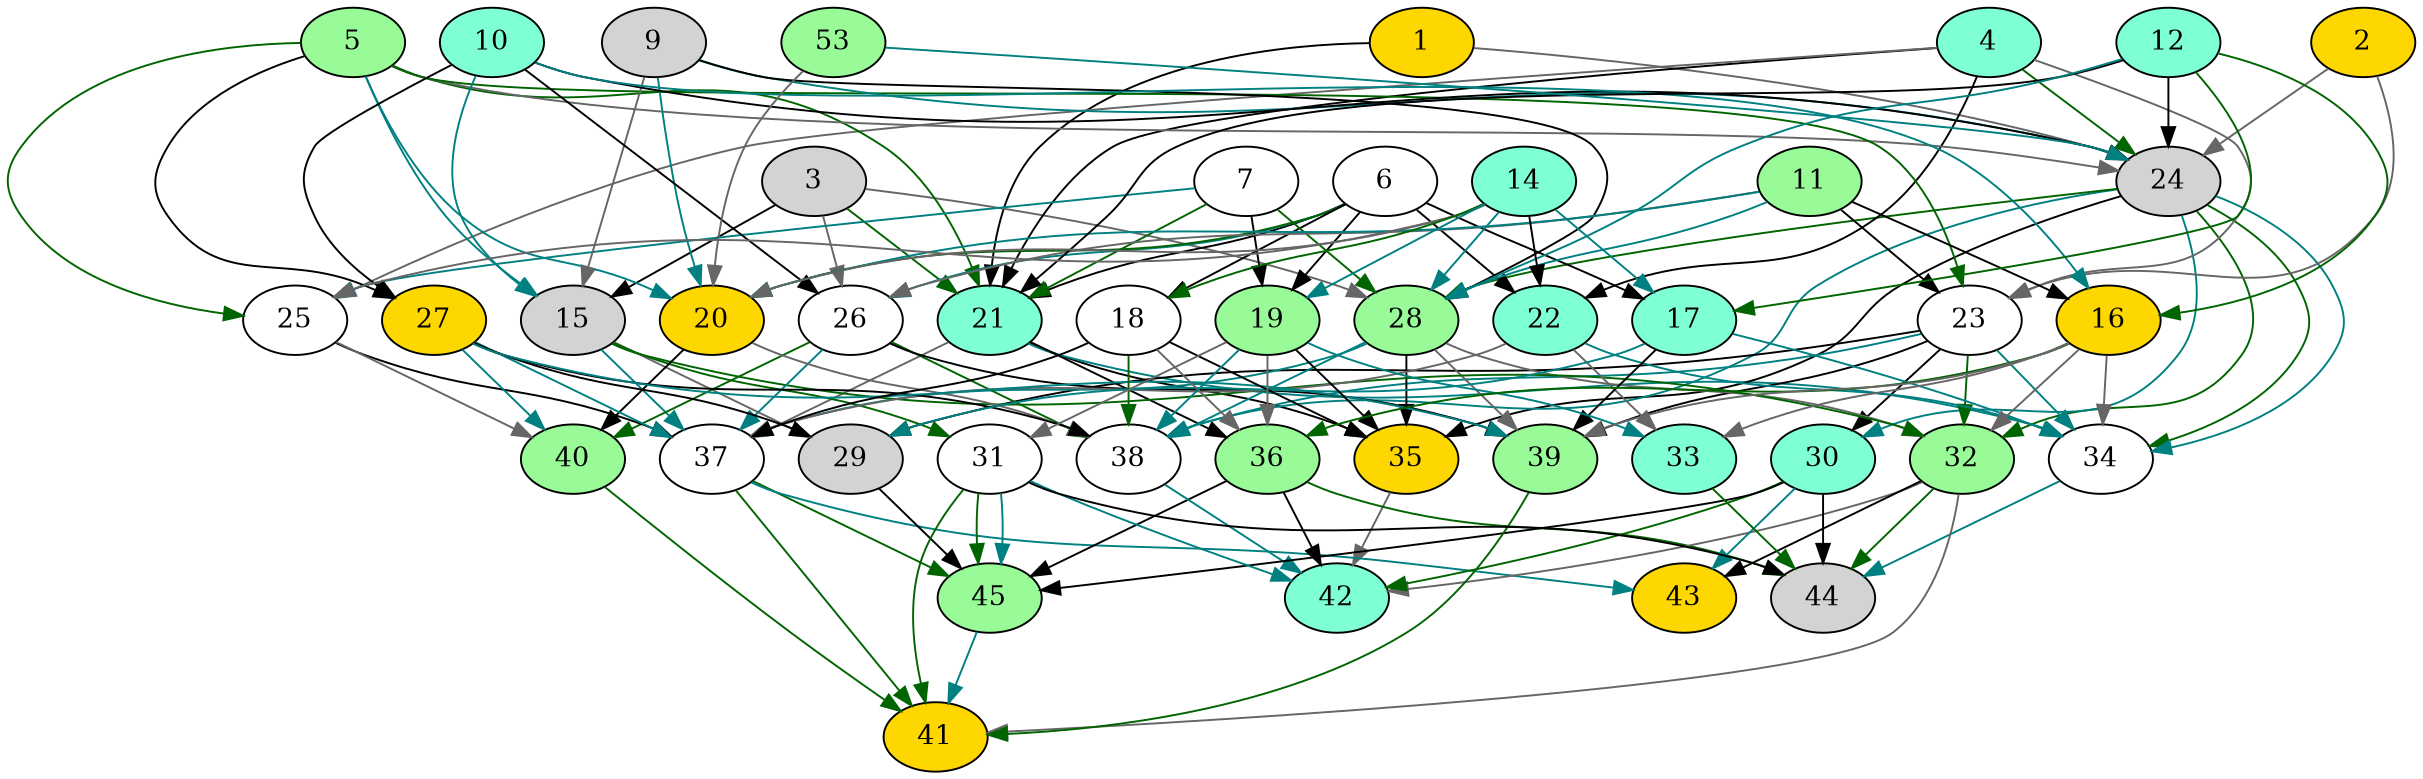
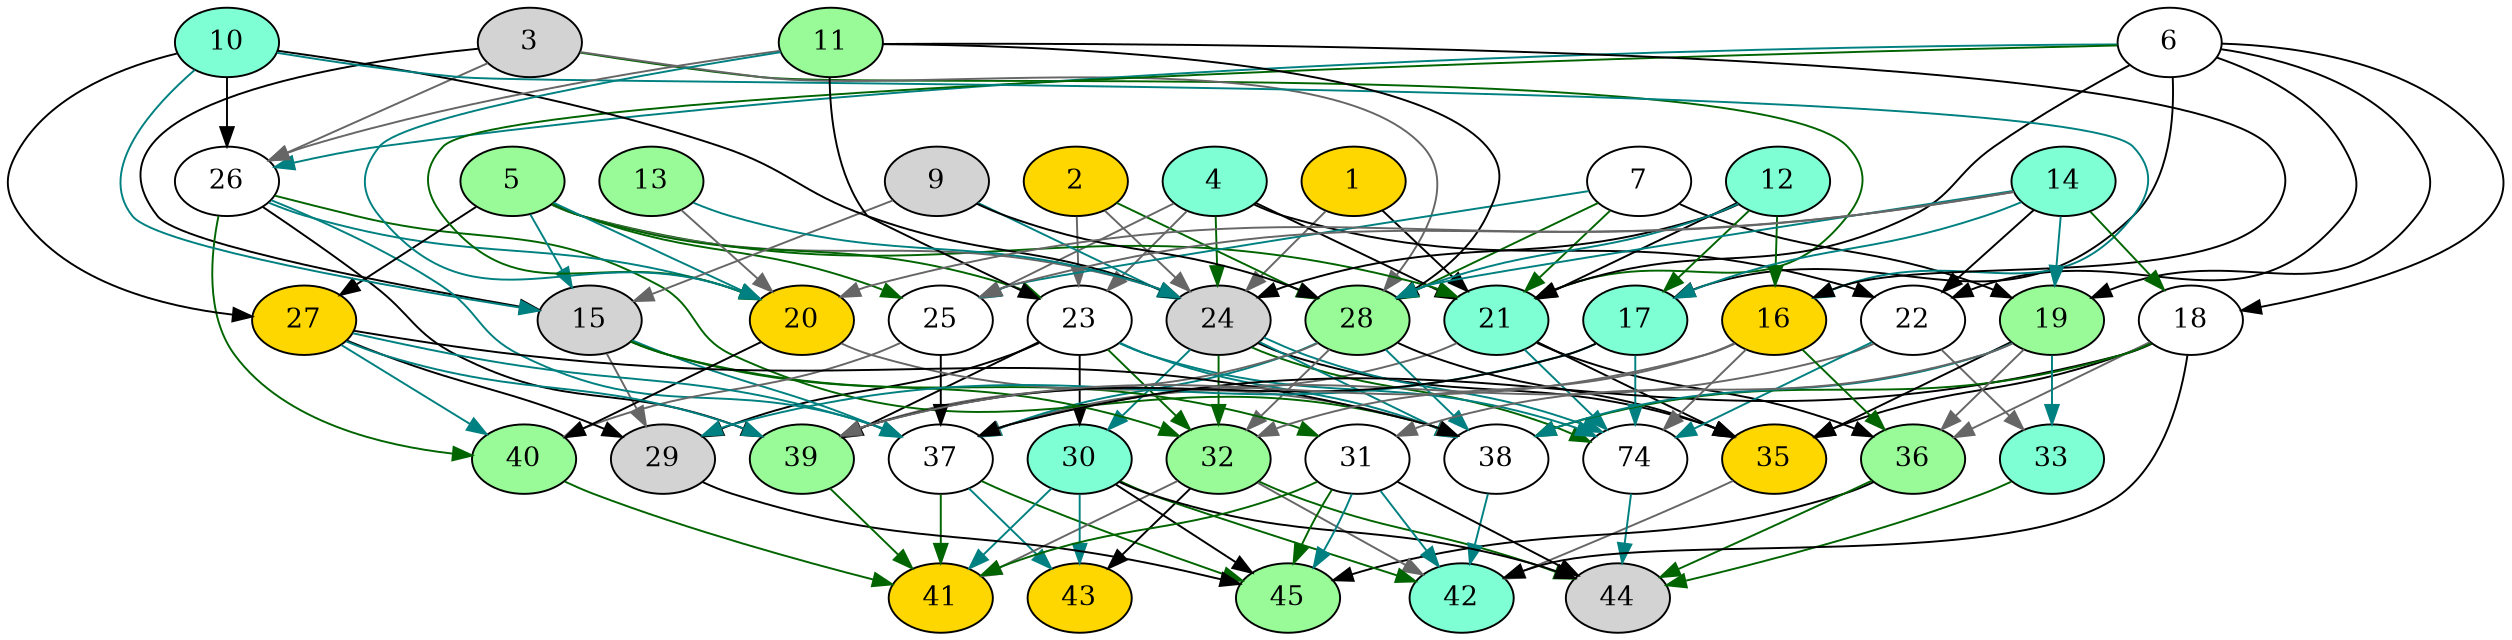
node "53": label "53" -> "13"
edge "9" -> "20": now "26" -> "20"
edge "24" -> "28": now "2" -> "28"
edge "11" -> "28": color teal -> black
node "22": fillcolor aquamarine -> white
edge "16" -> "33": removed
node "34": label "34" -> "74"
edge "36" -> "42": now "18" -> "42"
edge "45" -> "41": now "30" -> "41"
